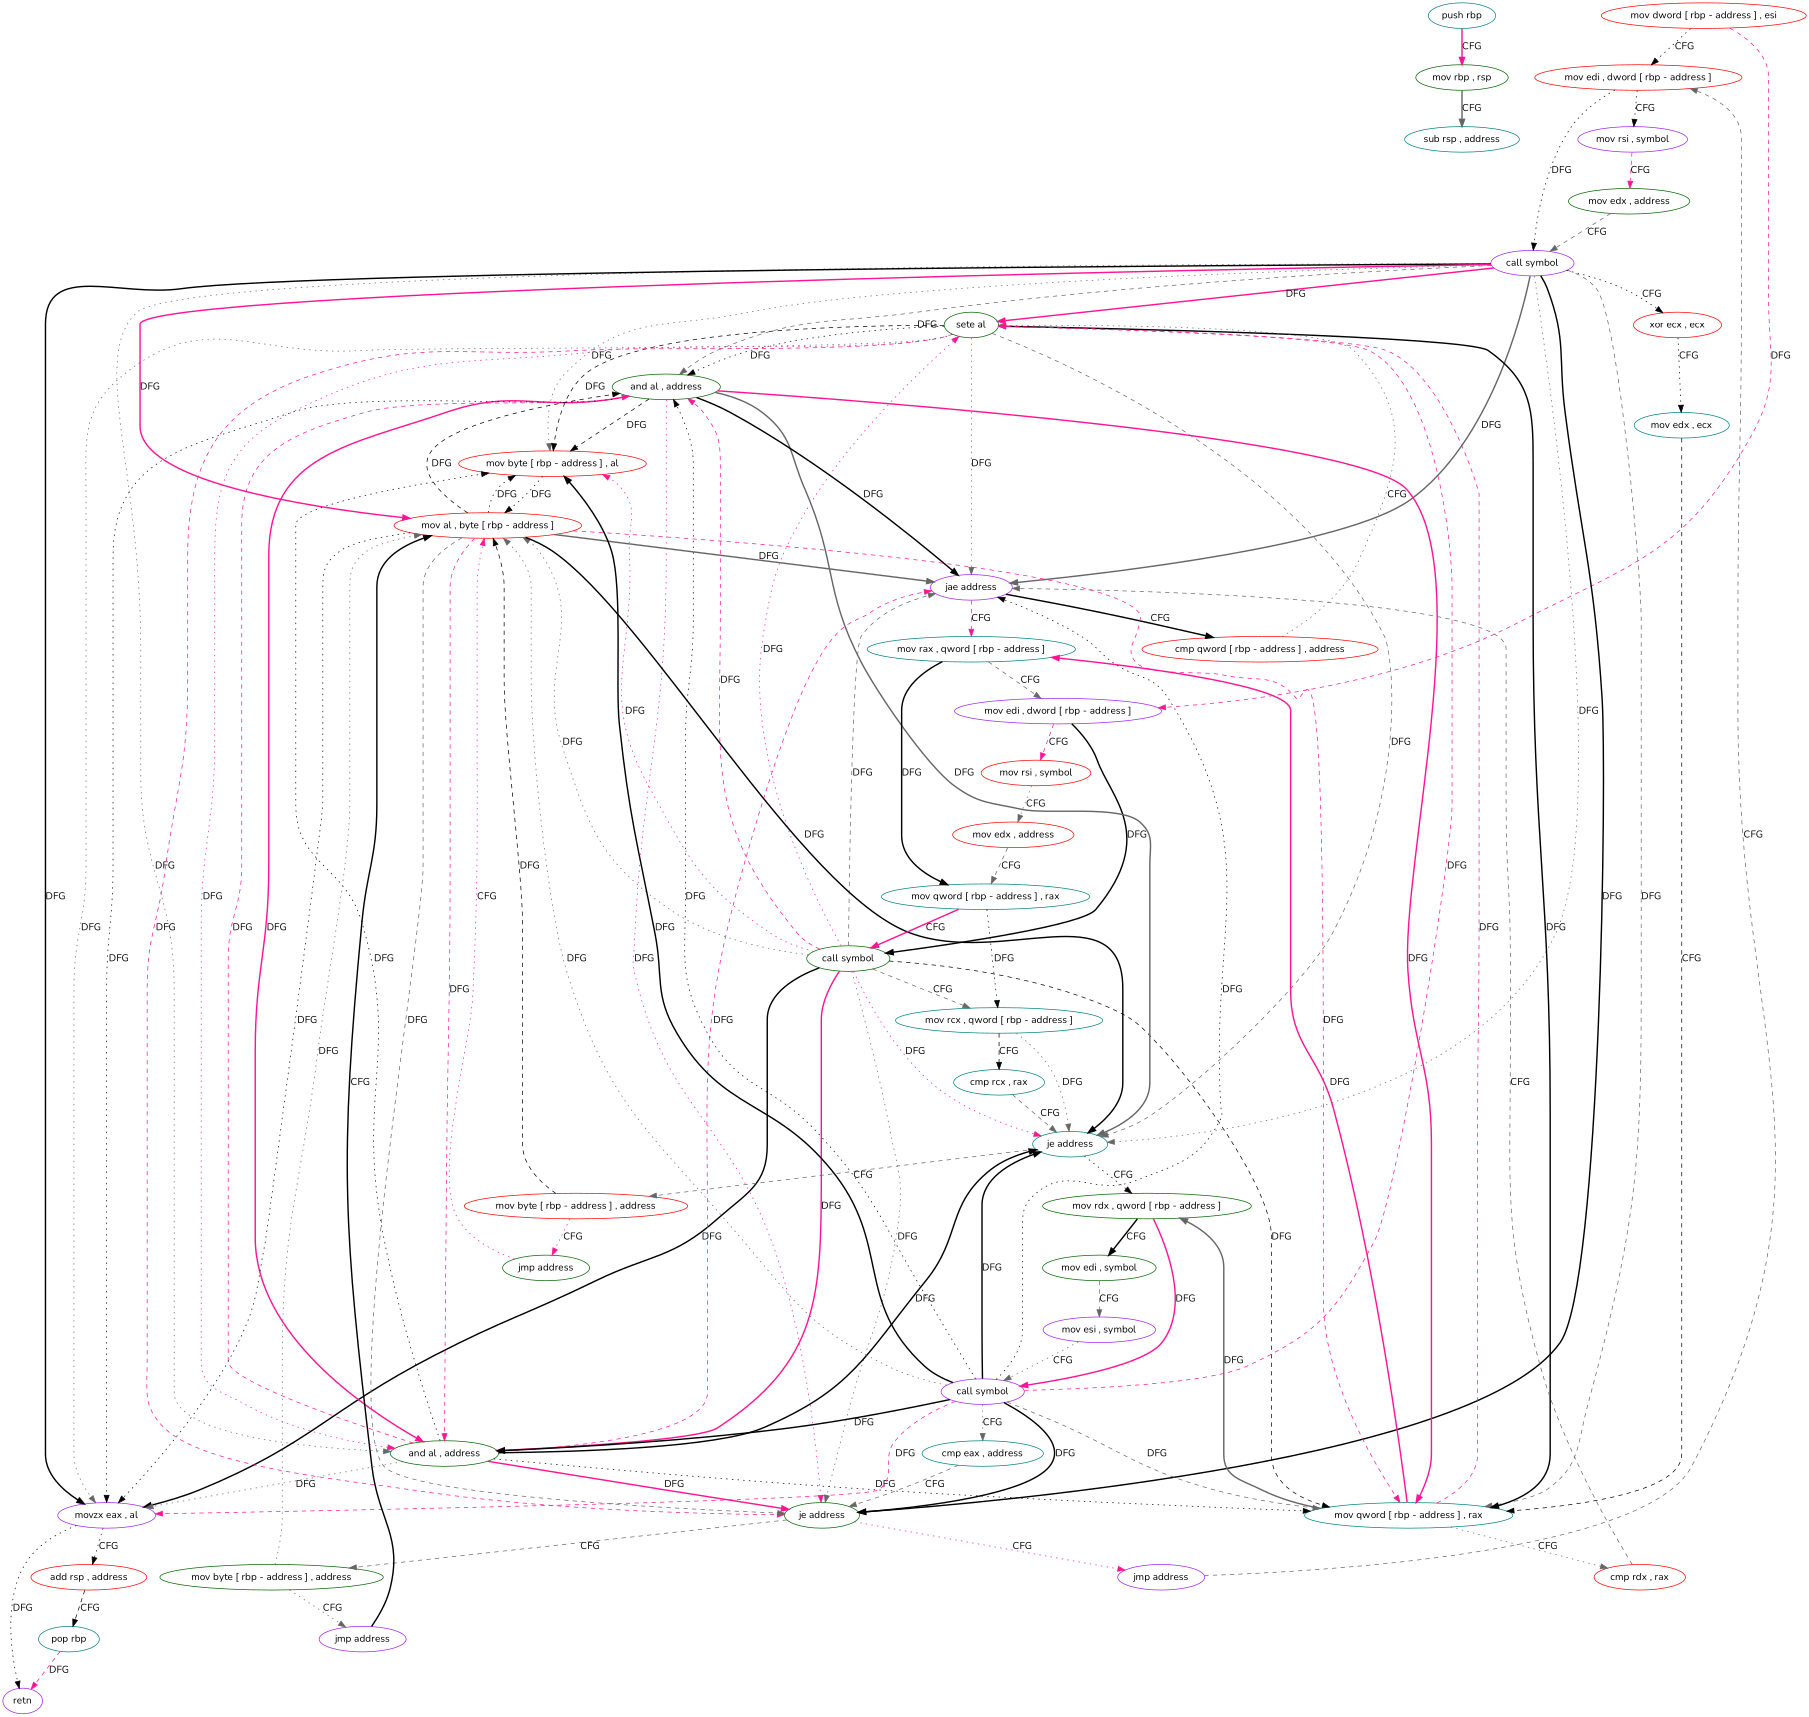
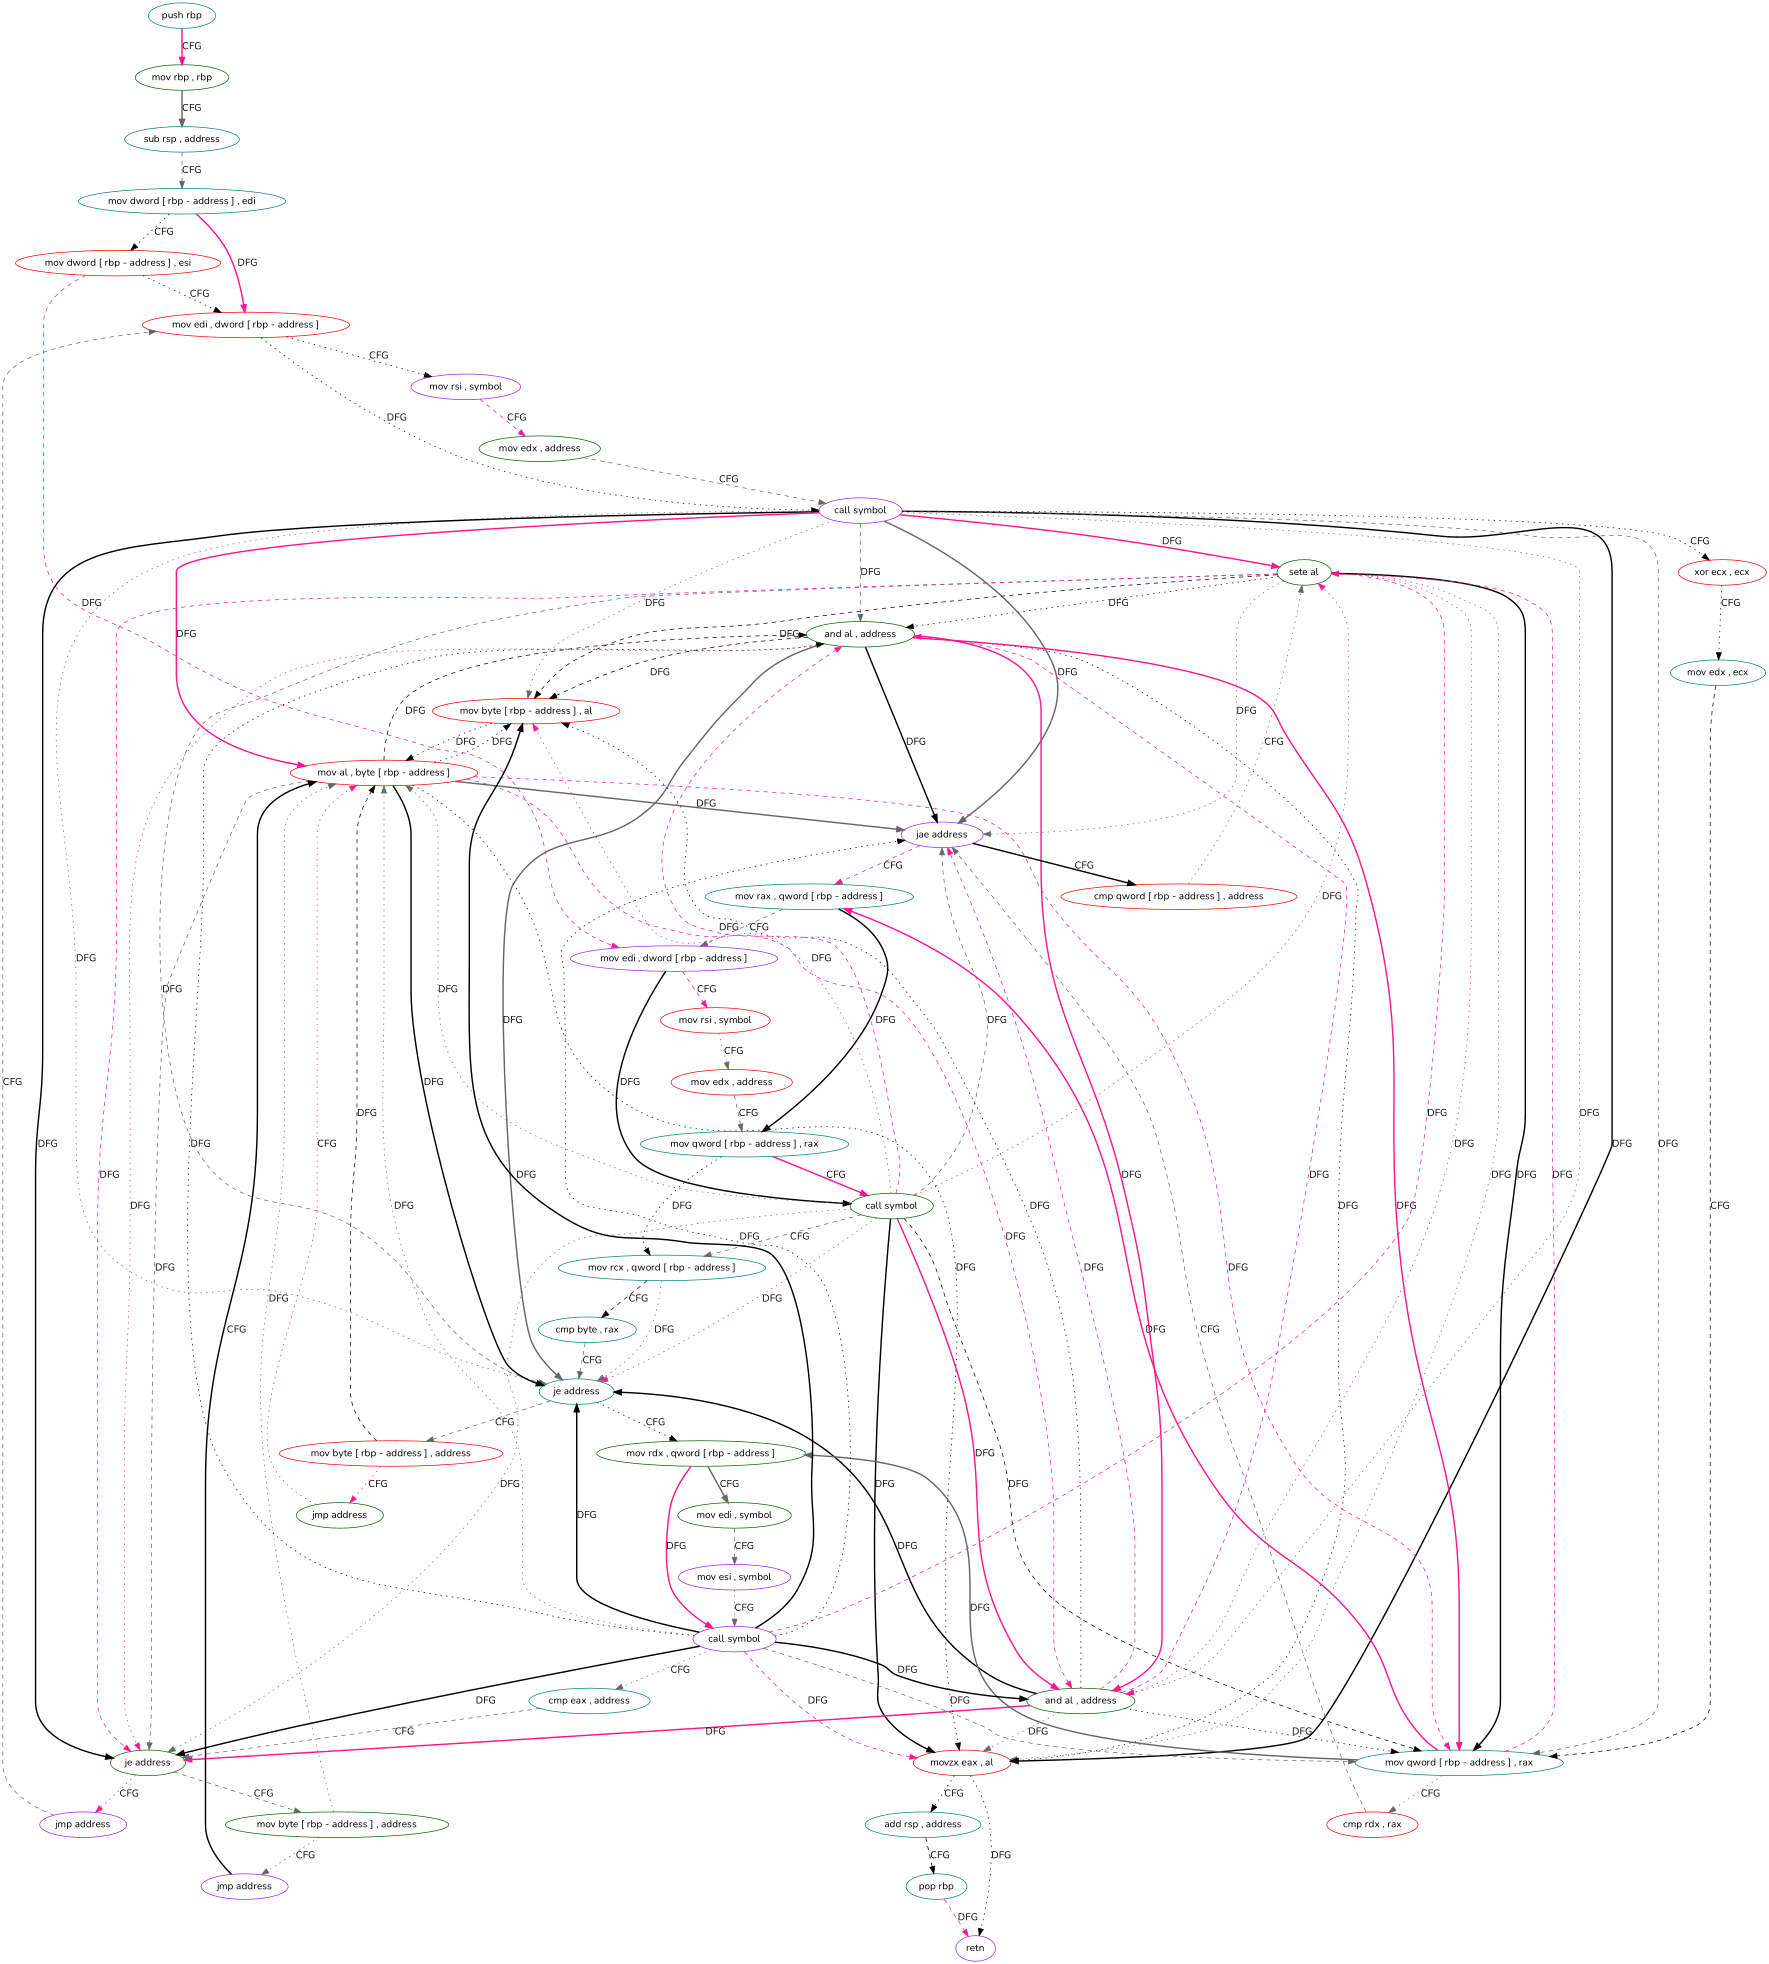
node "mov rbp , rsp": label "mov rbp , rsp" -> "mov rbp , rbp"
node "mov dword [ rbp - address ] , edi": added
node "cmp rcx , rax": label "cmp rcx , rax" -> "cmp byte , rax"
edge "mov rdx , qword [ rbp - address ]" -> "mov edi , symbol": color black -> gray40
node "movzx eax , al": color purple -> red
node "add rsp , address": color red -> teal
